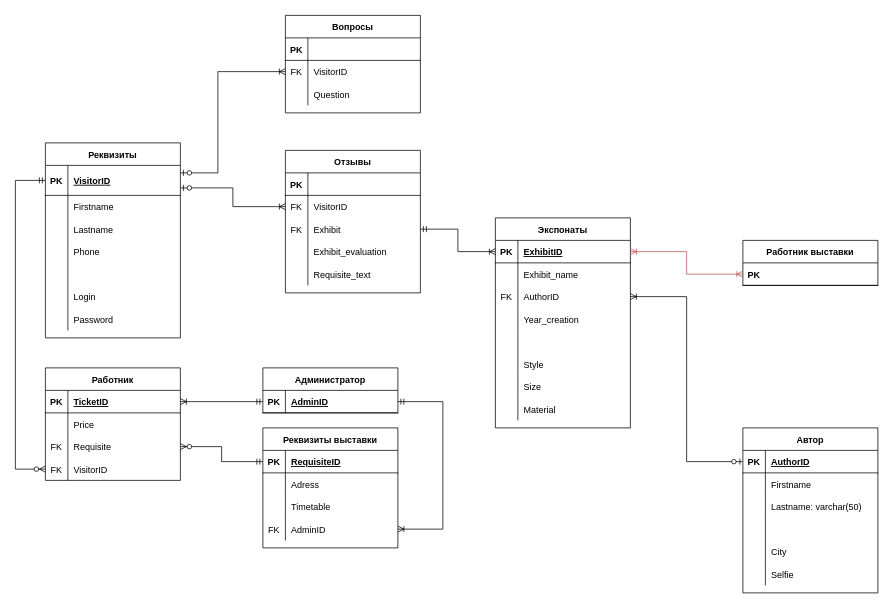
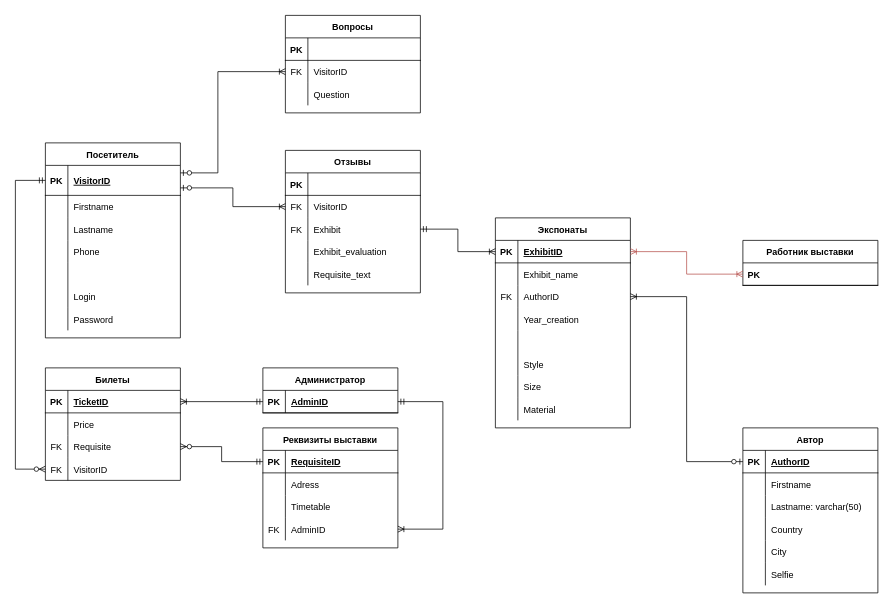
node "Реквизиты": label "Реквизиты" -> "Посетитель"
node "Работник": label "Работник" -> "Билеты"
node "Country": added
